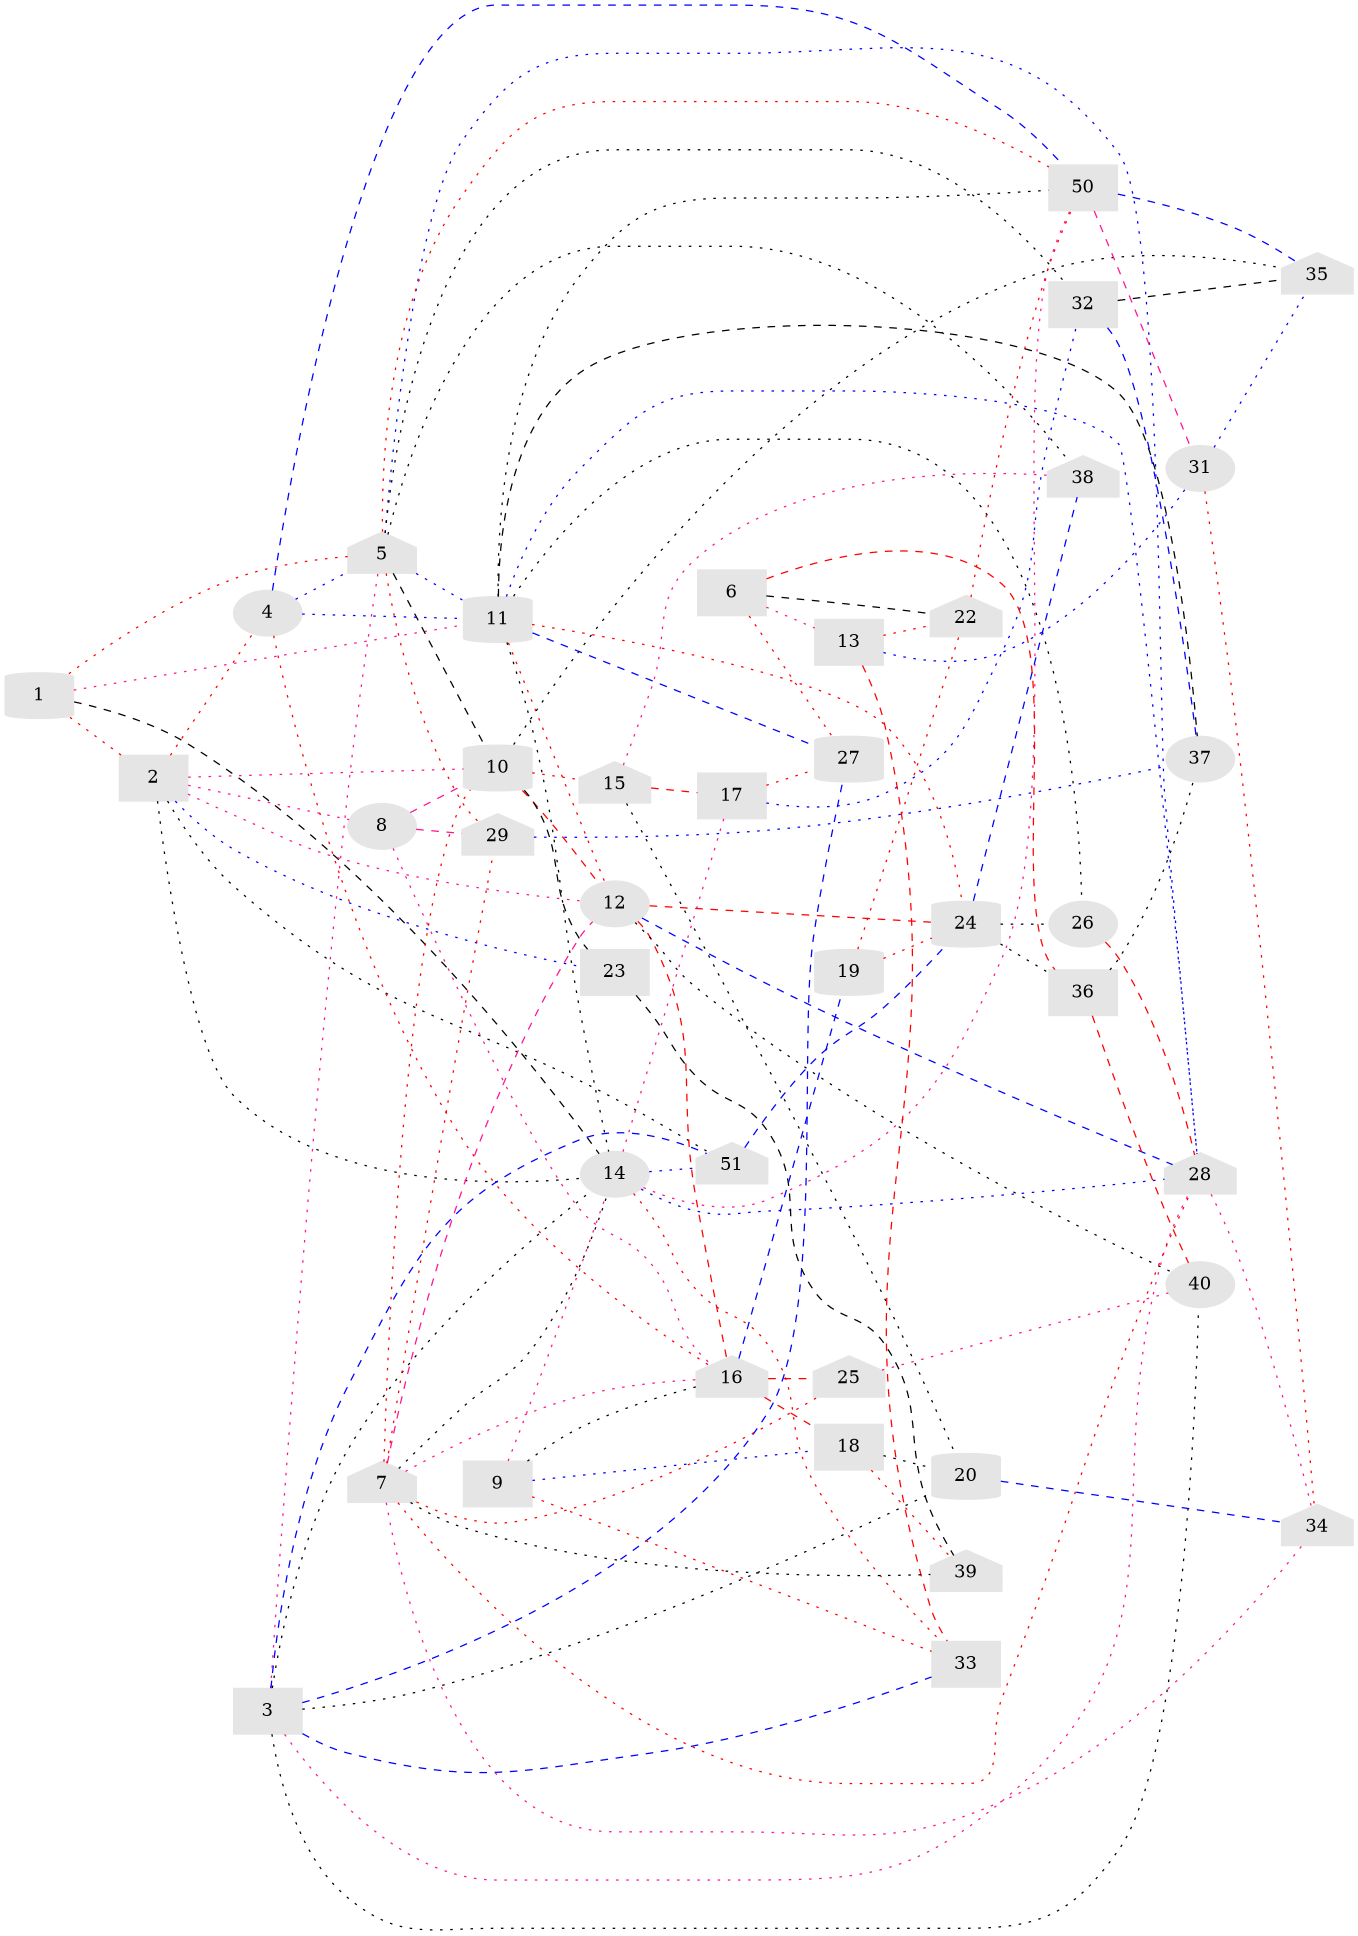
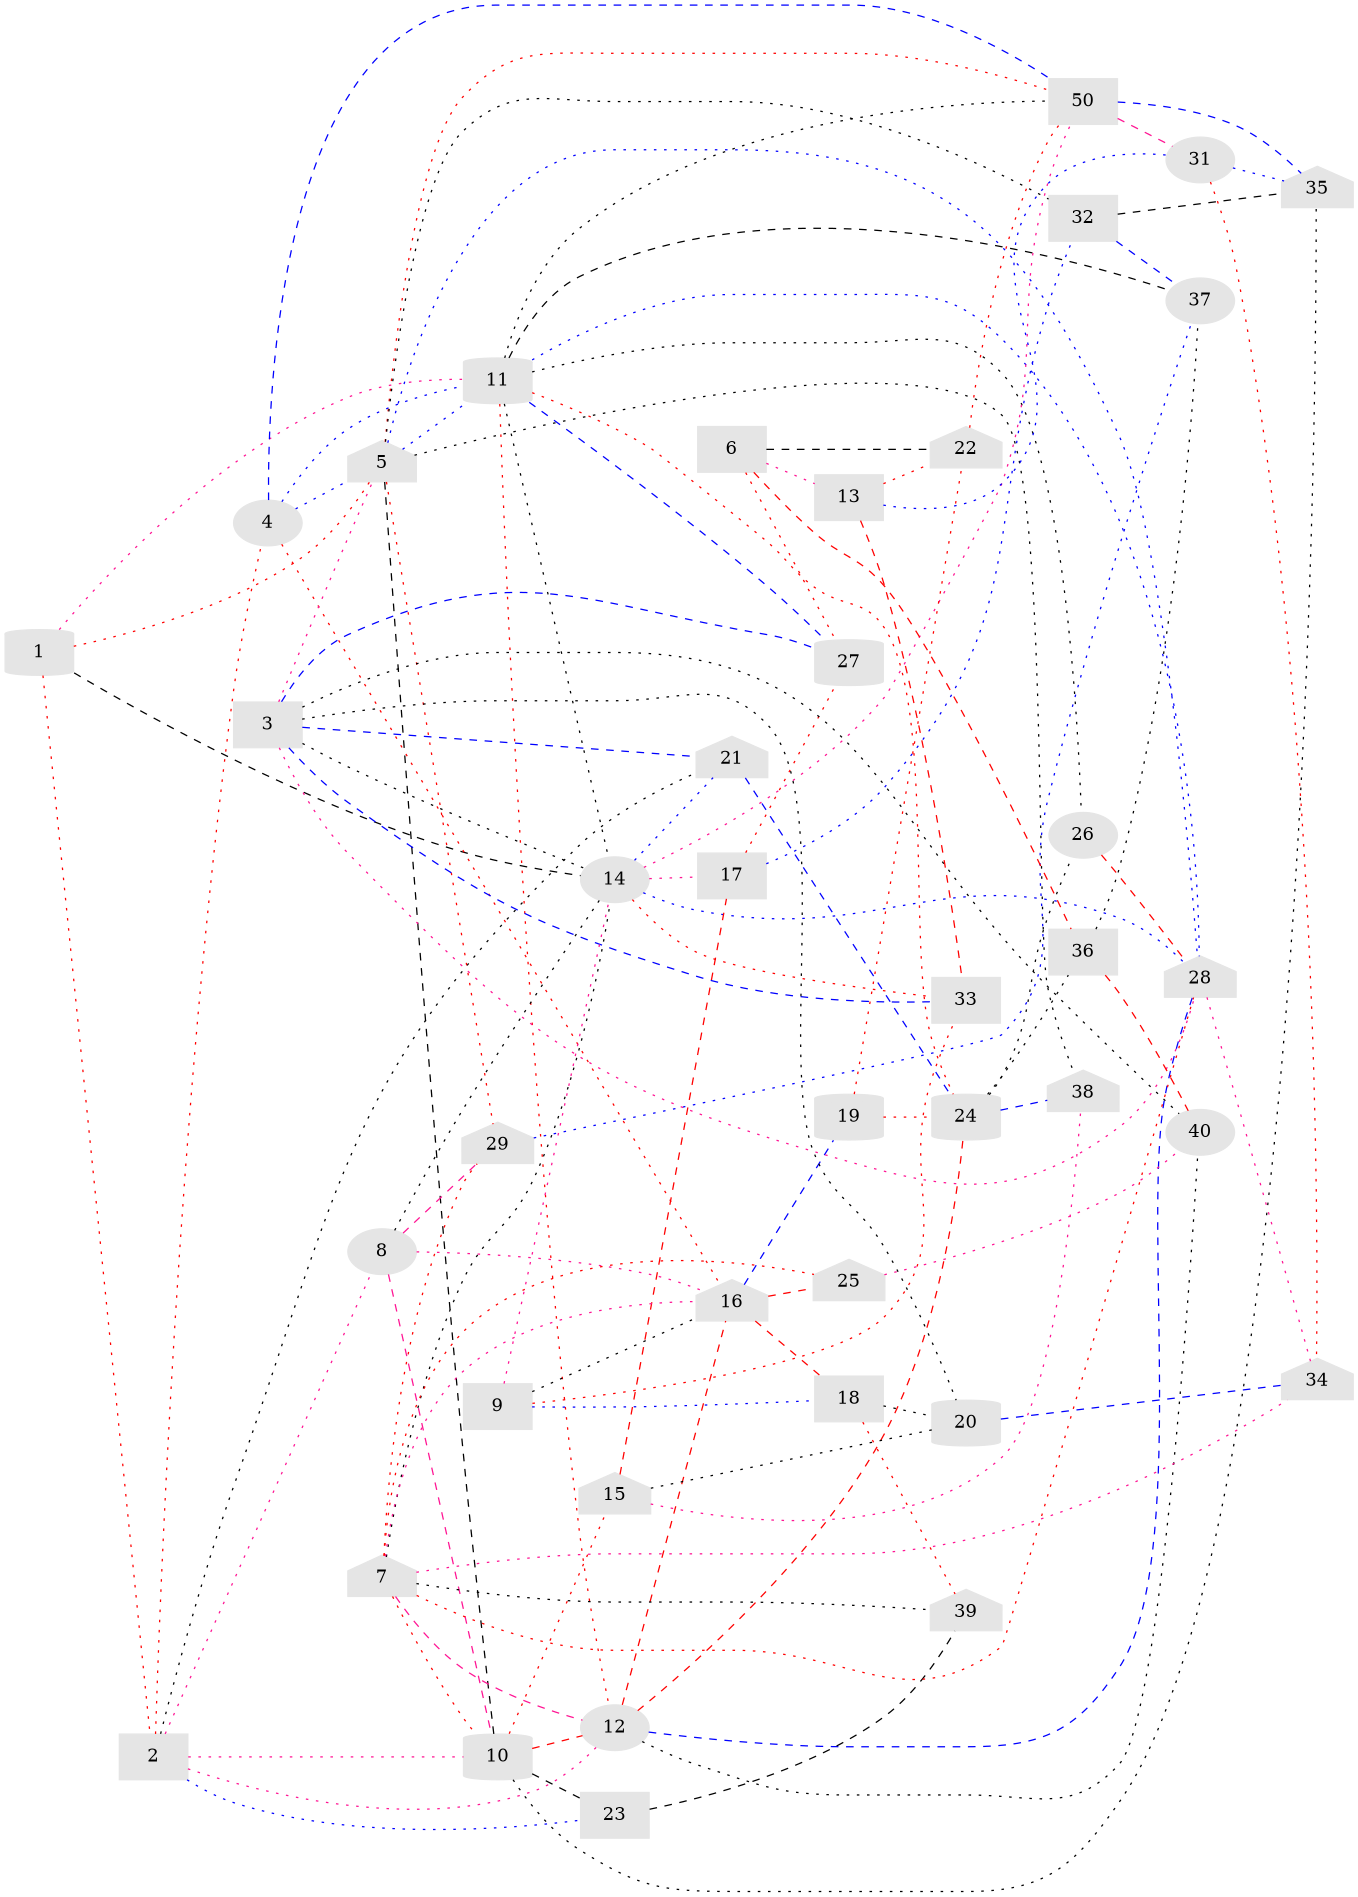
edge "2" -- "14": now "8" -- "14"
node "51": label "51" -> "21"
